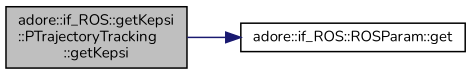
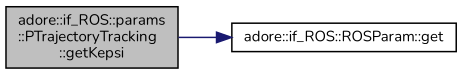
node "adore::if_ROS::getKepsi ::PTrajectoryTracking ::getKepsi": label "adore::if_ROS::getKepsi ::PTrajectoryTracking ::getKepsi" -> "adore::if_ROS::params ::PTrajectoryTracking ::getKepsi"
